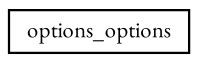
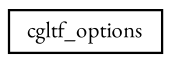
node "options_options": label "options_options" -> "cgltf_options"
